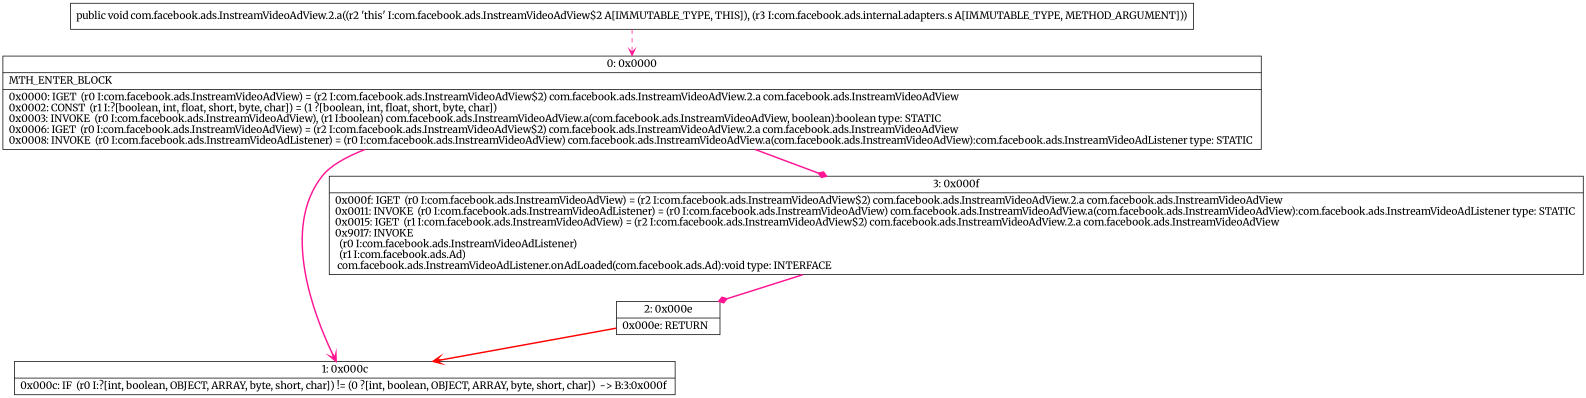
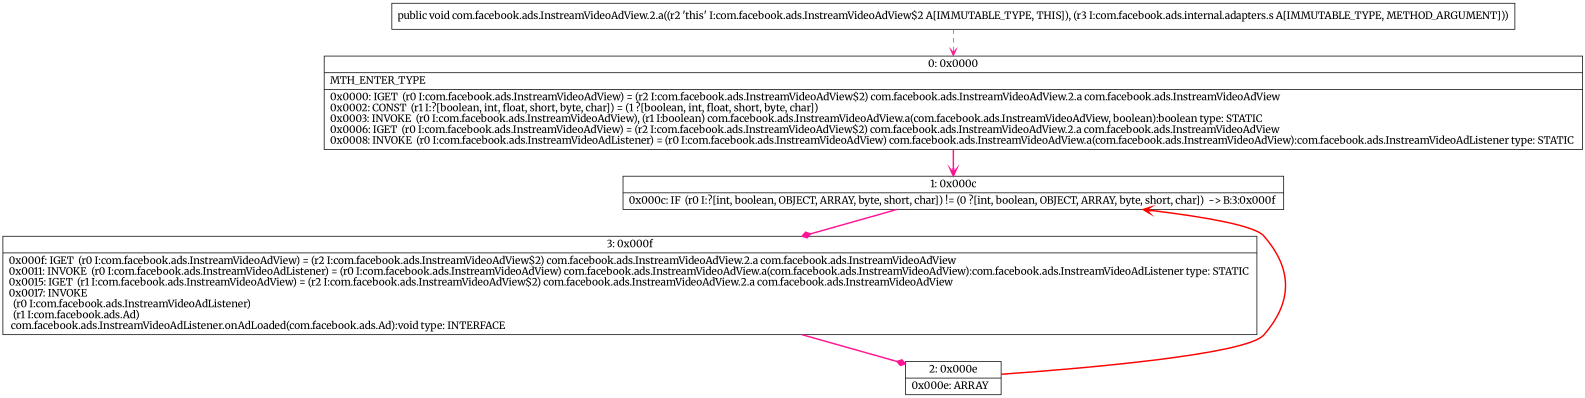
node "0: 0x0000": text "MTH_ENTER_BLOCK" -> "MTH_ENTER_TYPE"
edge "0: 0x0000" -> "3: 0x000f": now "1: 0x000c" -> "3: 0x000f"
node "3: 0x000f": text "0x9017: INVOKE" -> "0x0017: INVOKE"
node "2: 0x000e": text "0x000e: RETURN" -> "0x000e: ARRAY"
